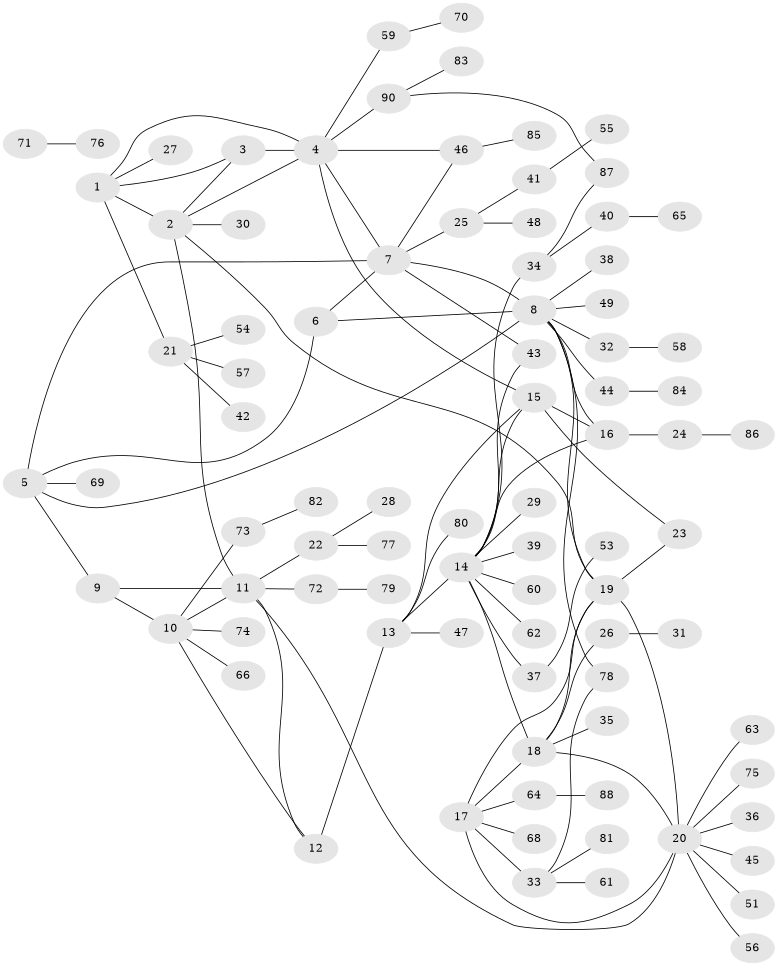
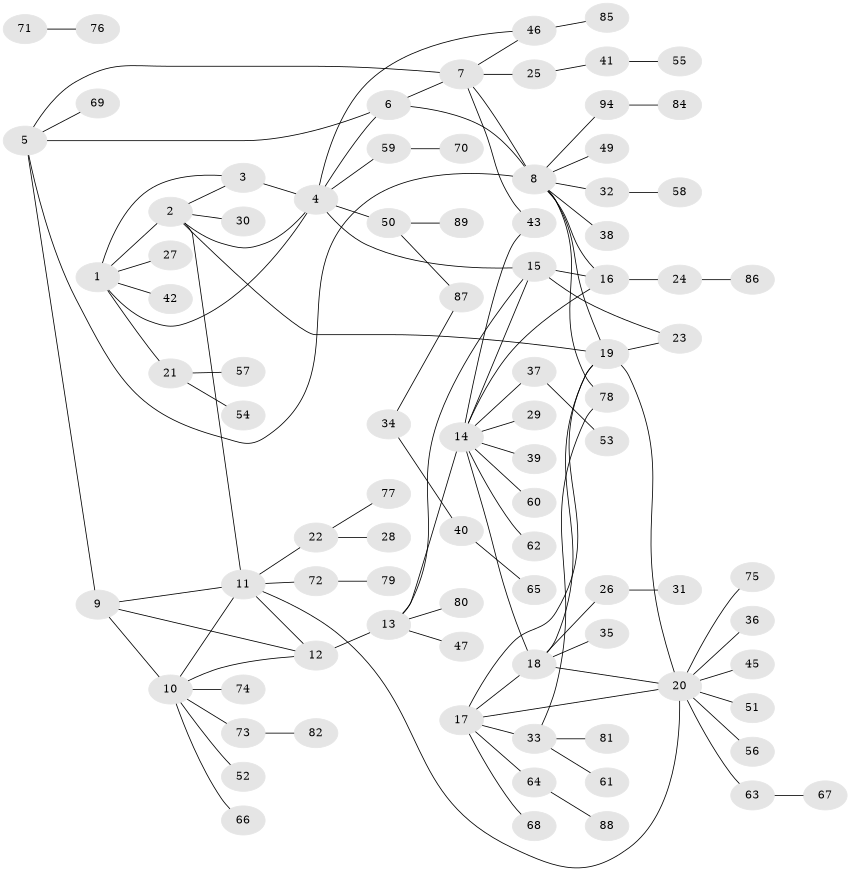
node "83": label "83" -> "89"
node "90": label "90" -> "50"
edge "4" -- "7": now "4" -- "6"
node "48": removed
edge "21" -- "42": now "1" -- "42"
node "44": label "44" -> "94"
edge "34" -- "14": removed
edge "9" -- "12": added
node "52": added
node "67": added
